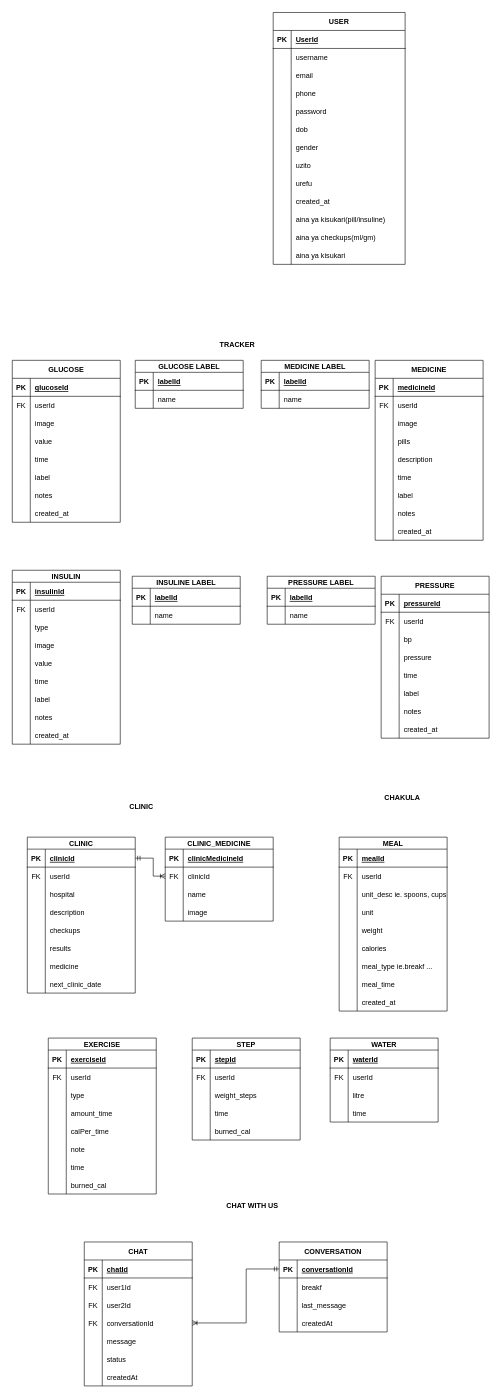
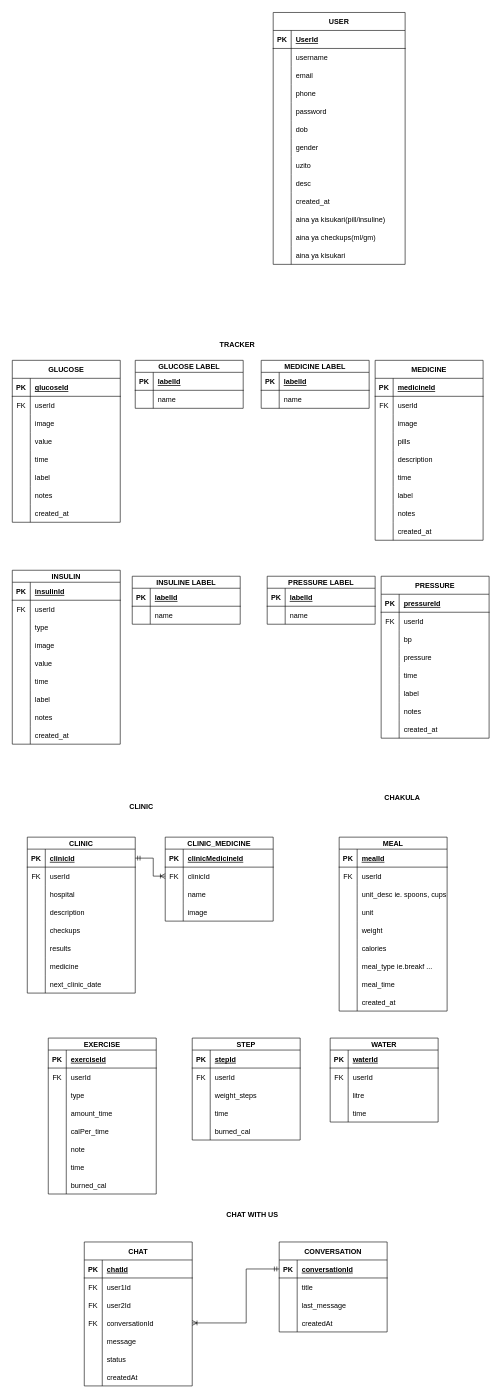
node "urefu": label "urefu" -> "desc"
node "CHAT WITH US": moved (252, 1206) -> (252, 1215)
node "breakf": label "breakf" -> "title"
